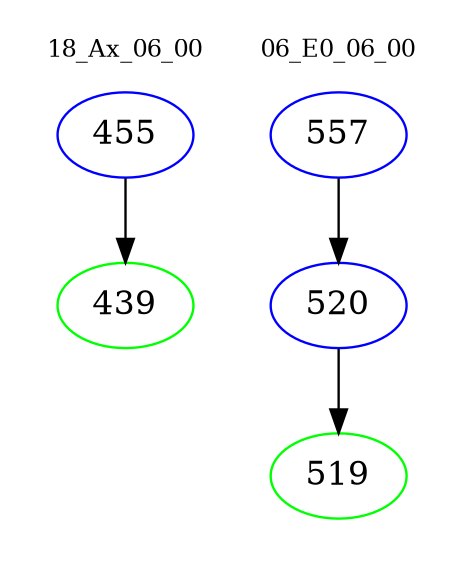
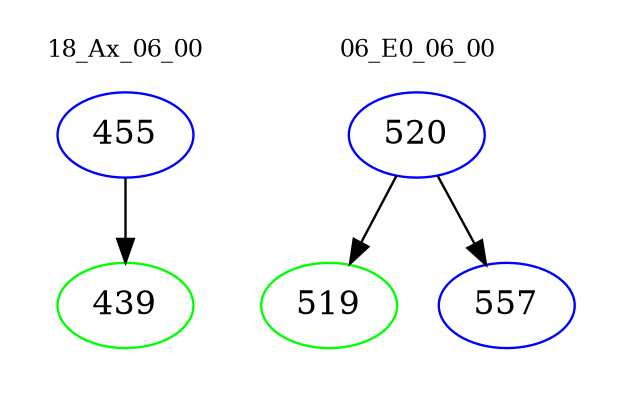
edge "557" -> "520": reversed
